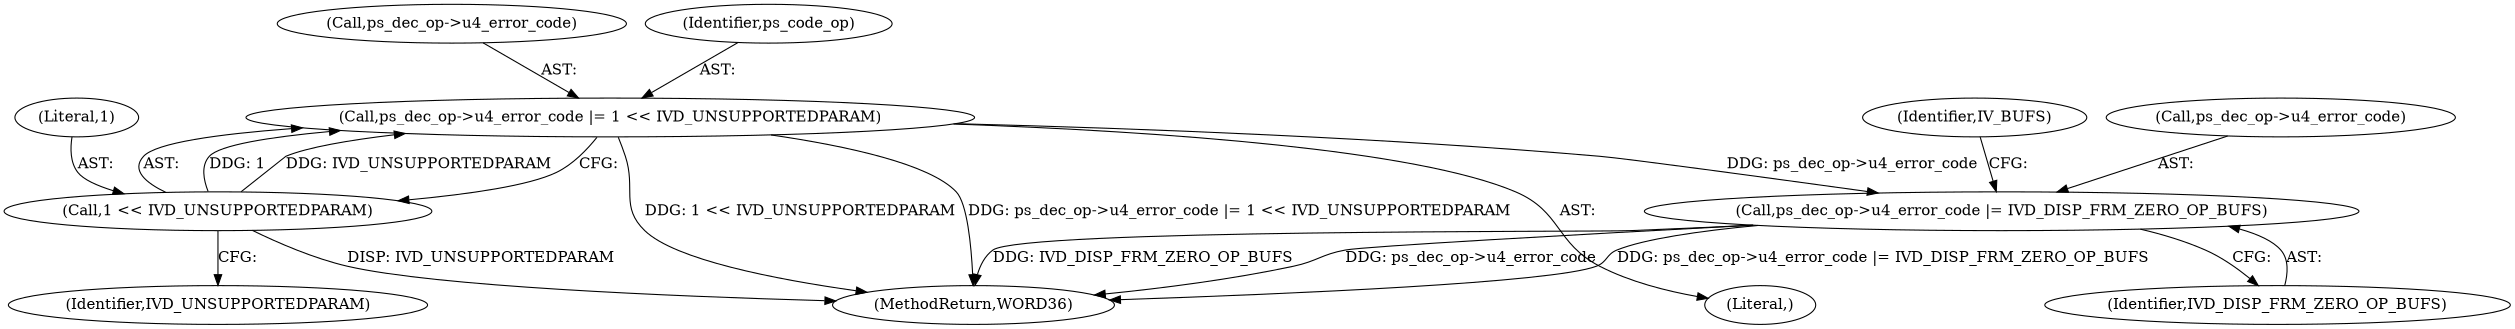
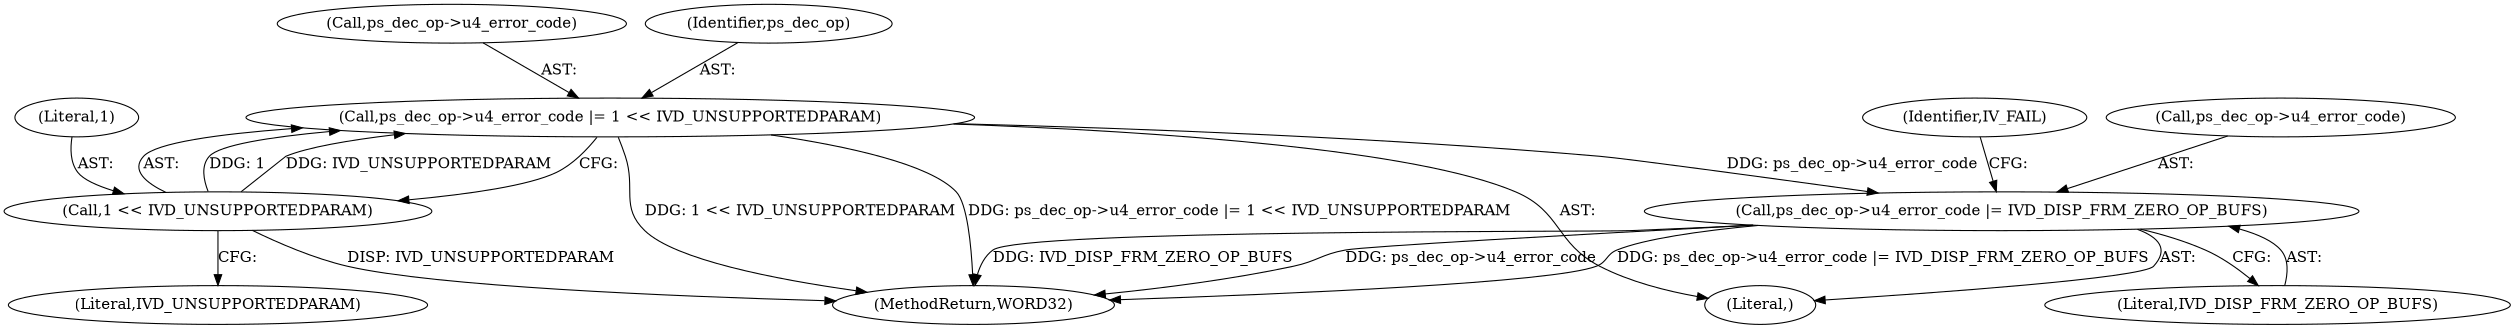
node "(Identifier,ps_code_op)": label "(Identifier,ps_code_op)" -> "(Identifier,ps_dec_op)"
node "(Identifier,IV_BUFS)": label "(Identifier,IV_BUFS)" -> "(Identifier,IV_FAIL)"
edge "(Call,ps_dec_op->u4_error_code |= IVD_DISP_FRM_ZERO_OP_BUFS)" -> "(Literal,)": added, label "AST:"
node "(Identifier,IVD_UNSUPPORTEDPARAM)": label "(Identifier,IVD_UNSUPPORTEDPARAM)" -> "(Literal,IVD_UNSUPPORTEDPARAM)"
node "(MethodReturn,WORD36)": label "(MethodReturn,WORD36)" -> "(MethodReturn,WORD32)"
node "(Identifier,IVD_DISP_FRM_ZERO_OP_BUFS)": label "(Identifier,IVD_DISP_FRM_ZERO_OP_BUFS)" -> "(Literal,IVD_DISP_FRM_ZERO_OP_BUFS)"
